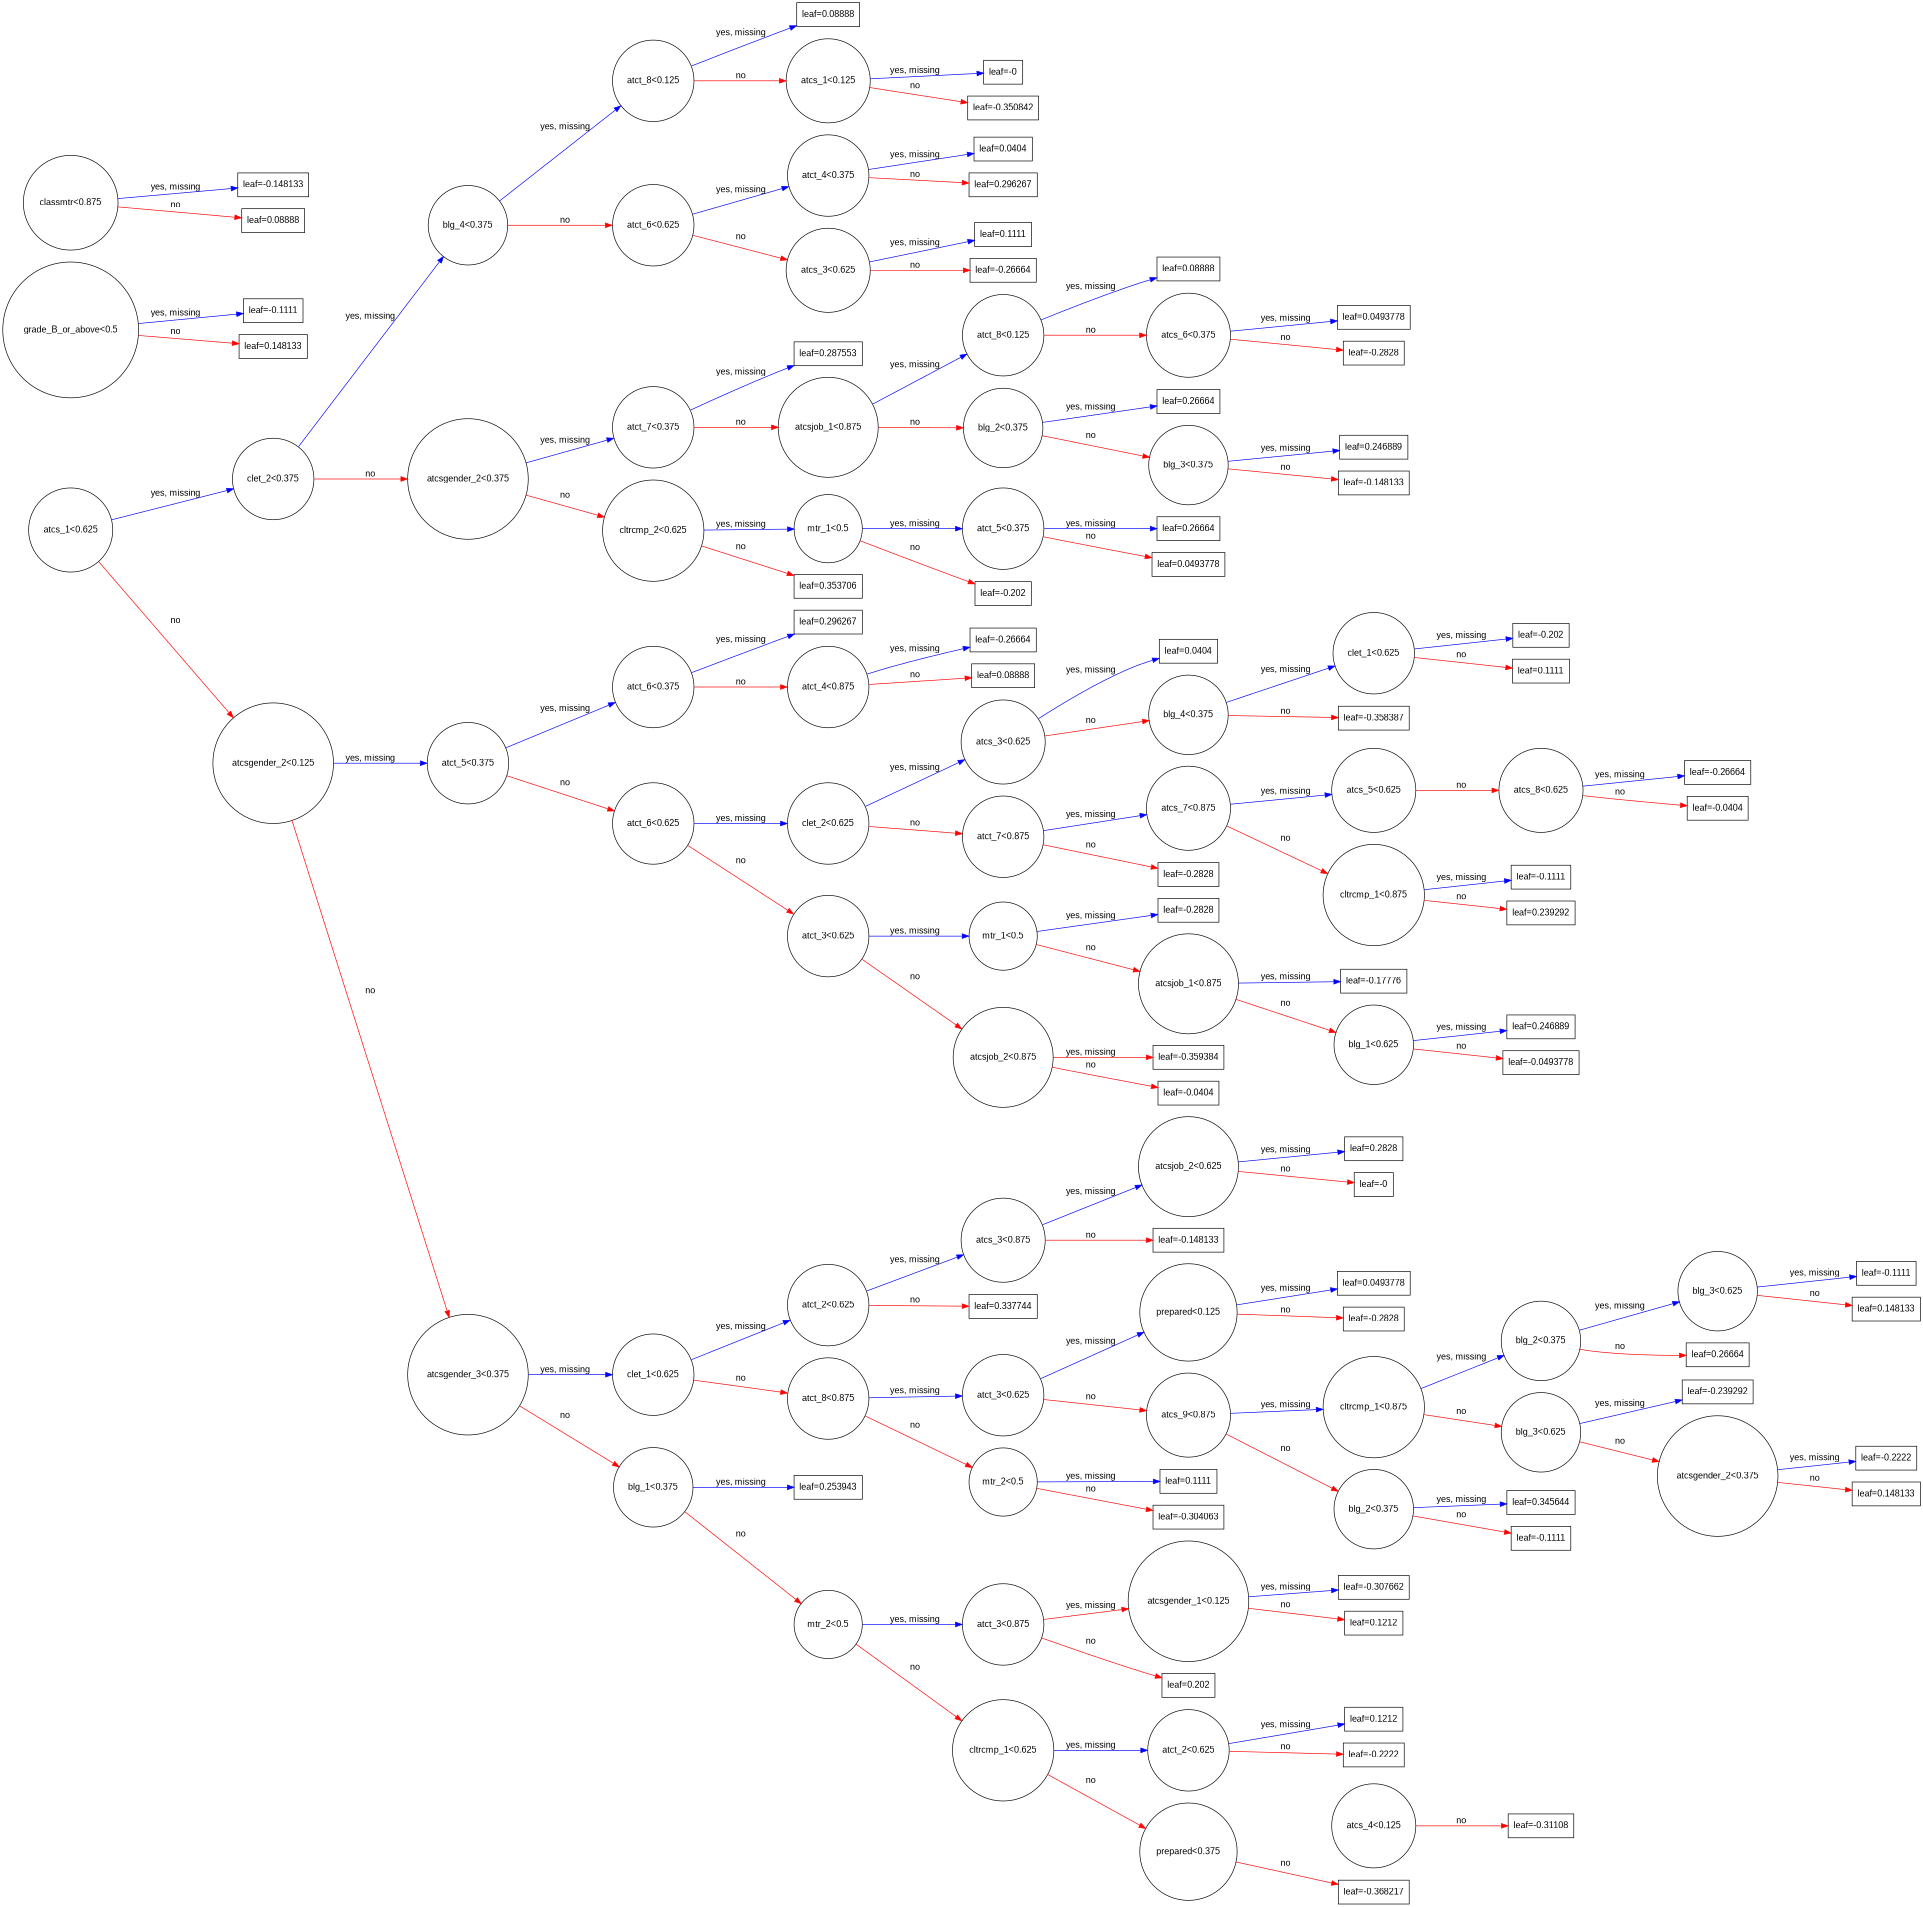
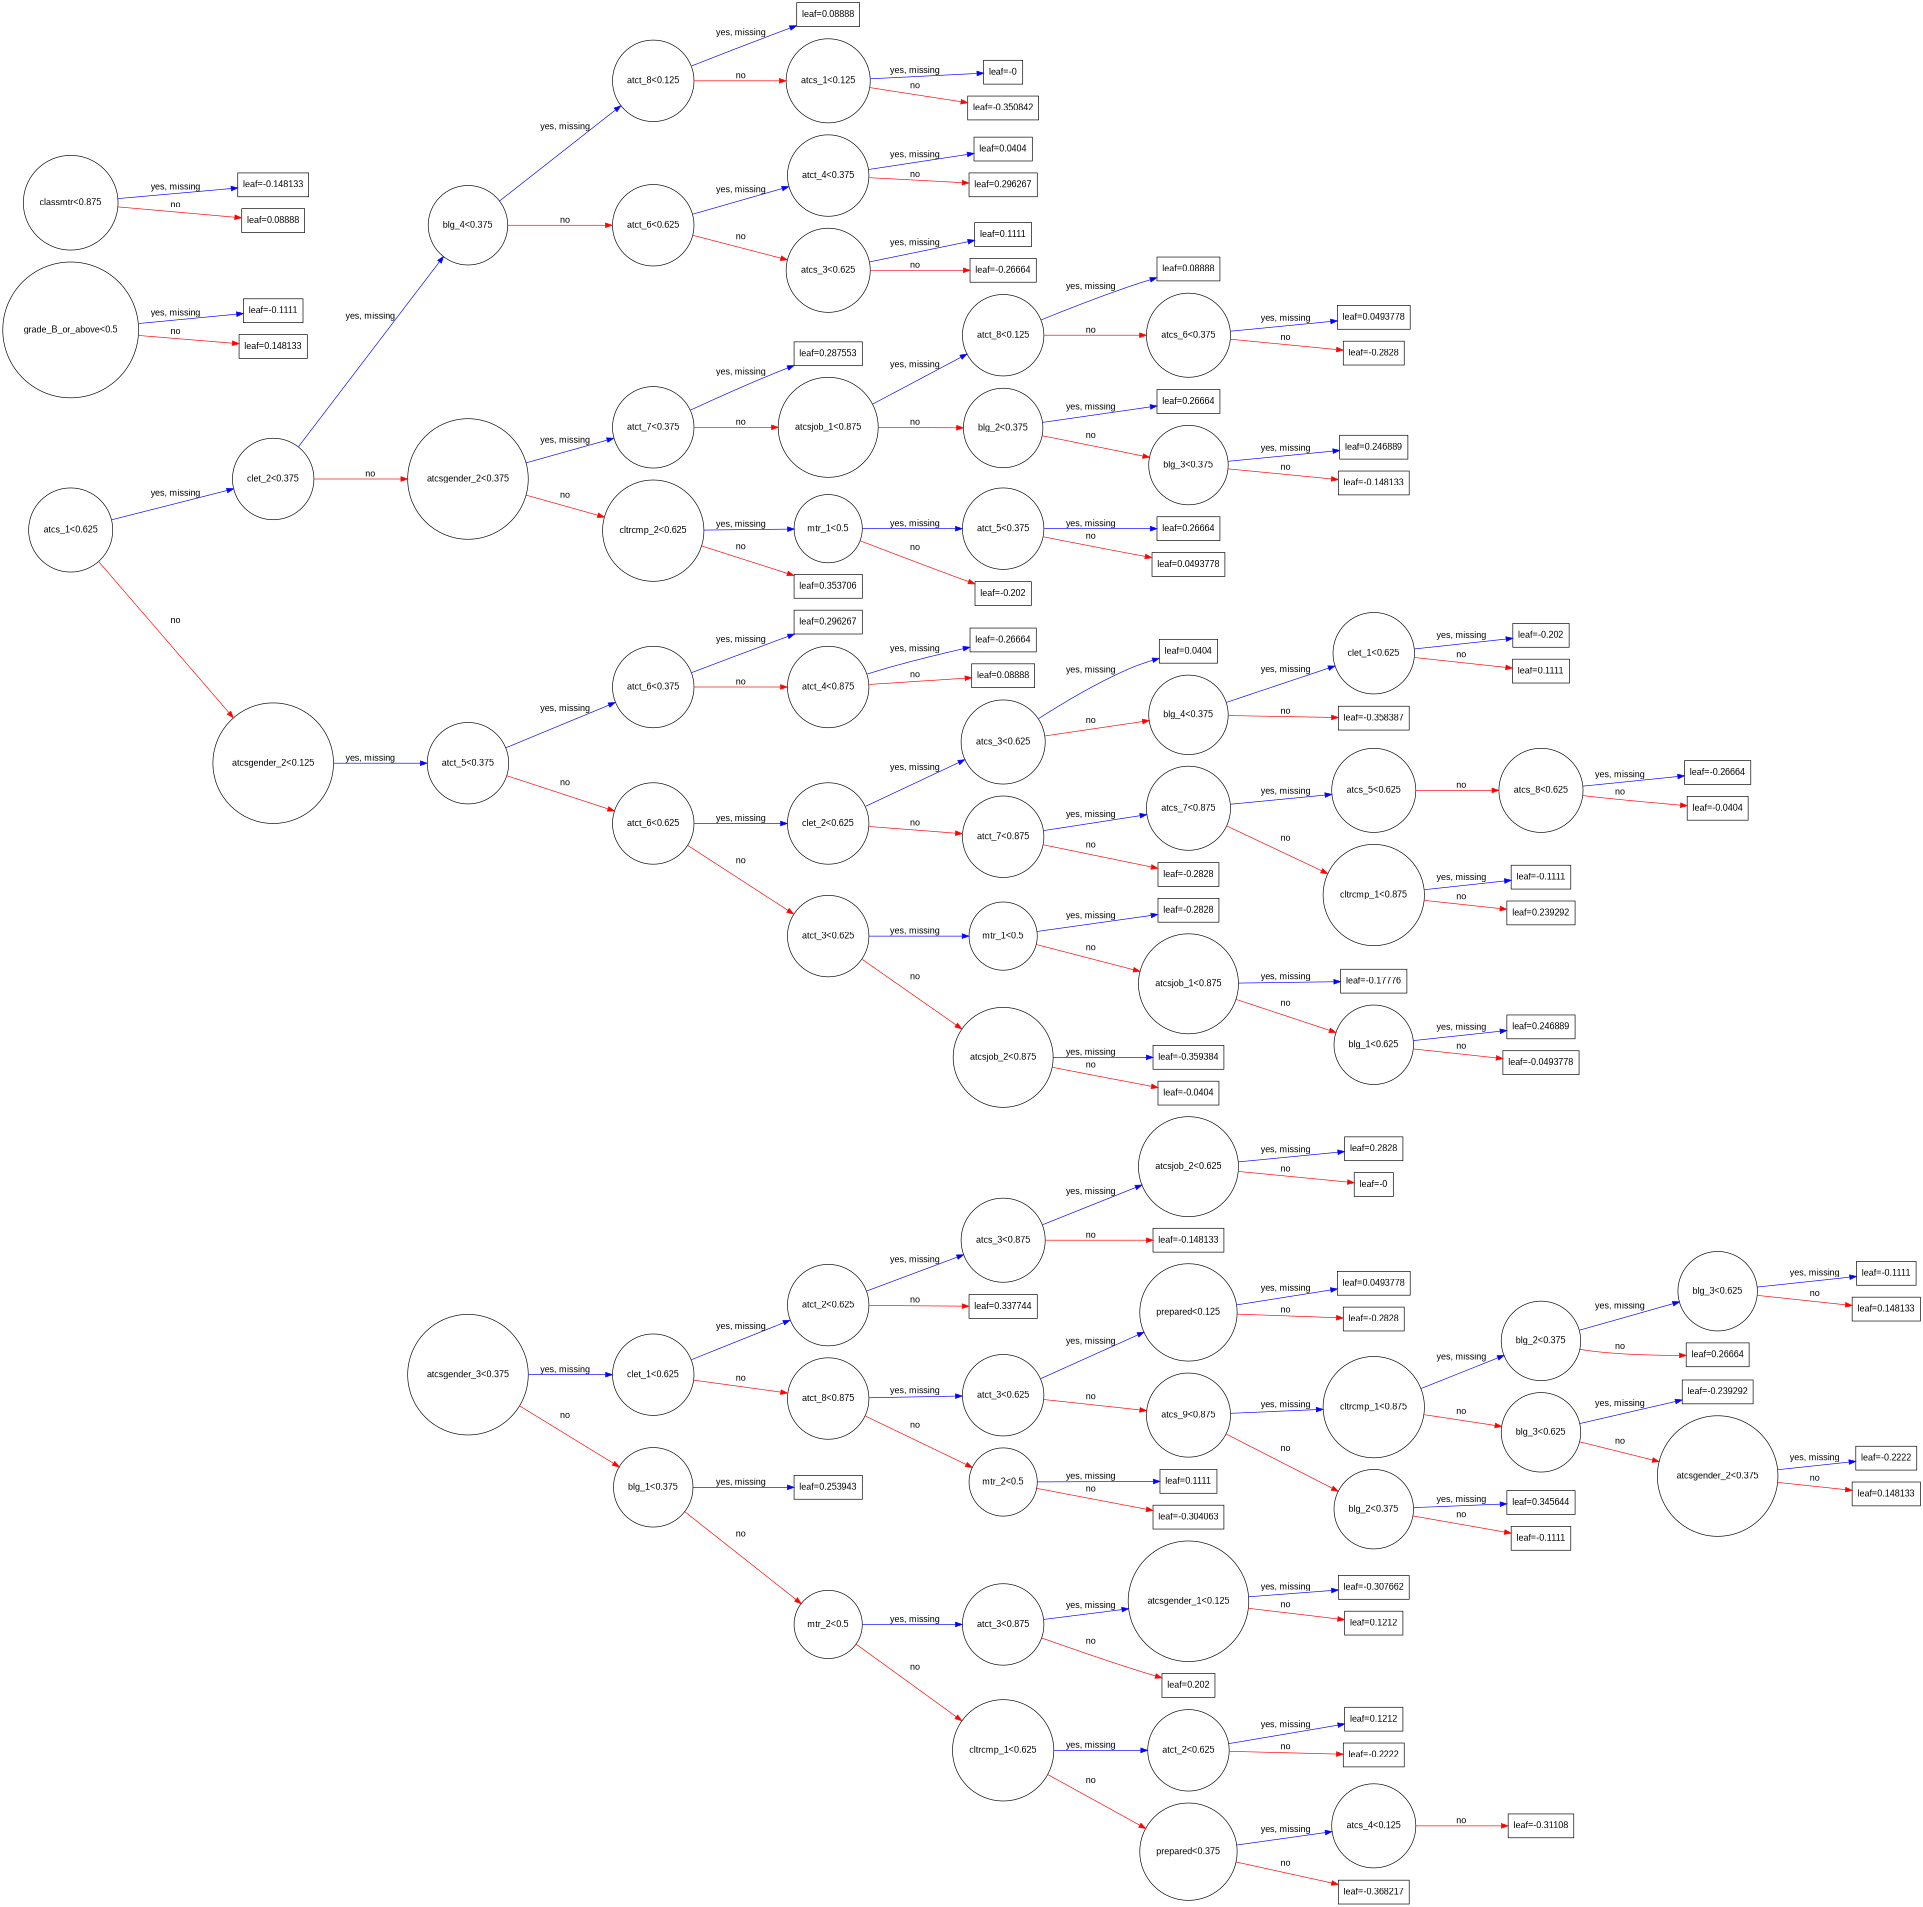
edge "atcsjob_2<0.875" -> "leaf=-0.359384": color #ff0000 -> #0000ff
edge "atcsgender_2<0.125" -> "atcsgender_3<0.375": removed, label "no"
edge "atct_3<0.875" -> "atcsgender_1<0.125": color #ff0000 -> #0000ff
edge "prepared<0.375" -> "atcs_4<0.125": added, label "yes, missing"
